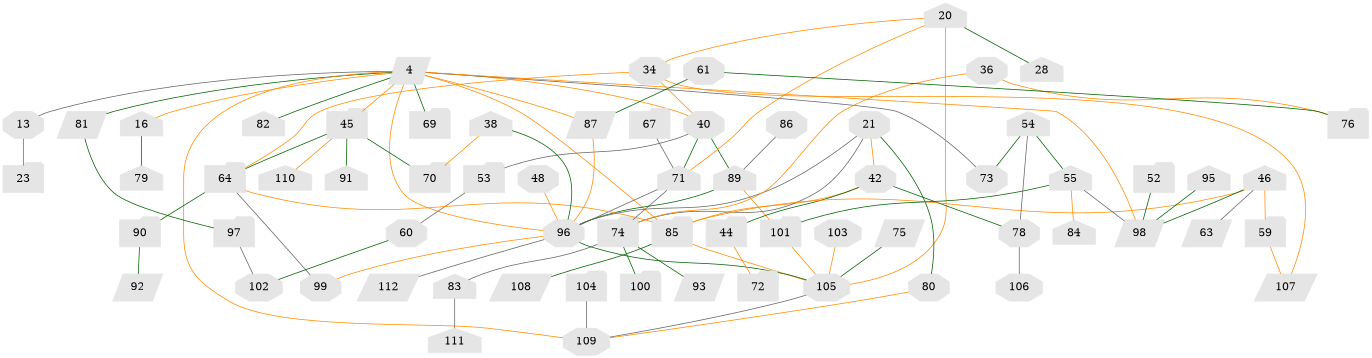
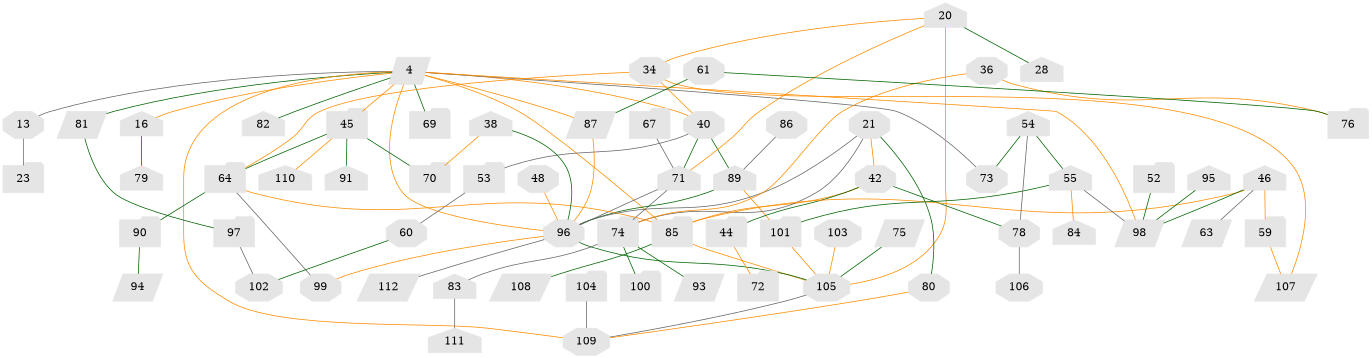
node "92": label "92" -> "94"
